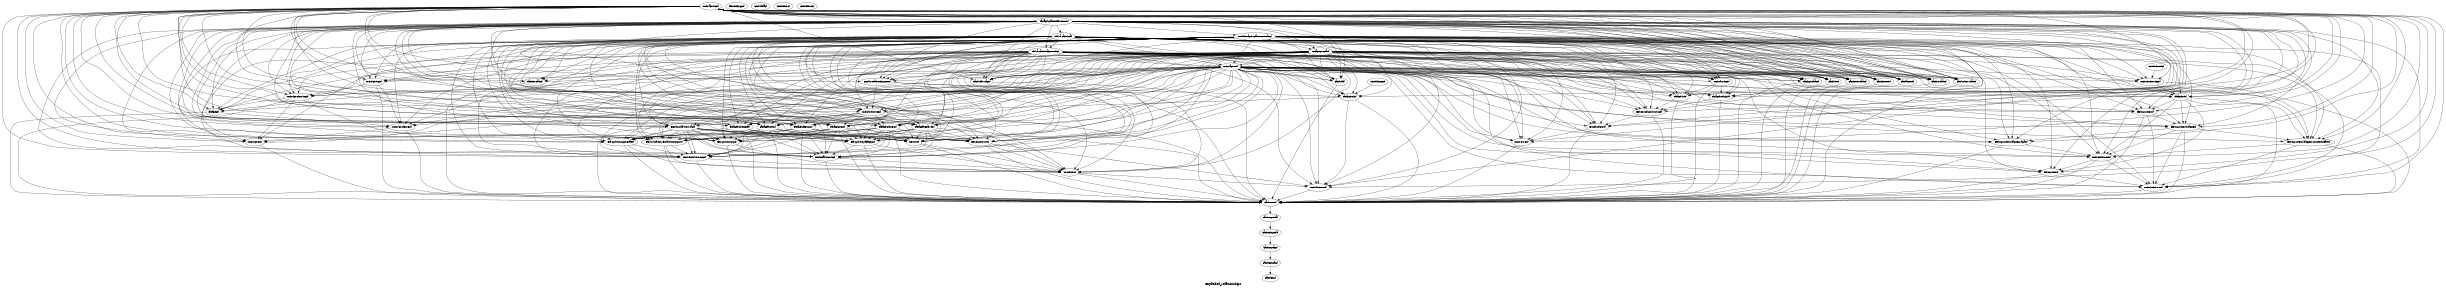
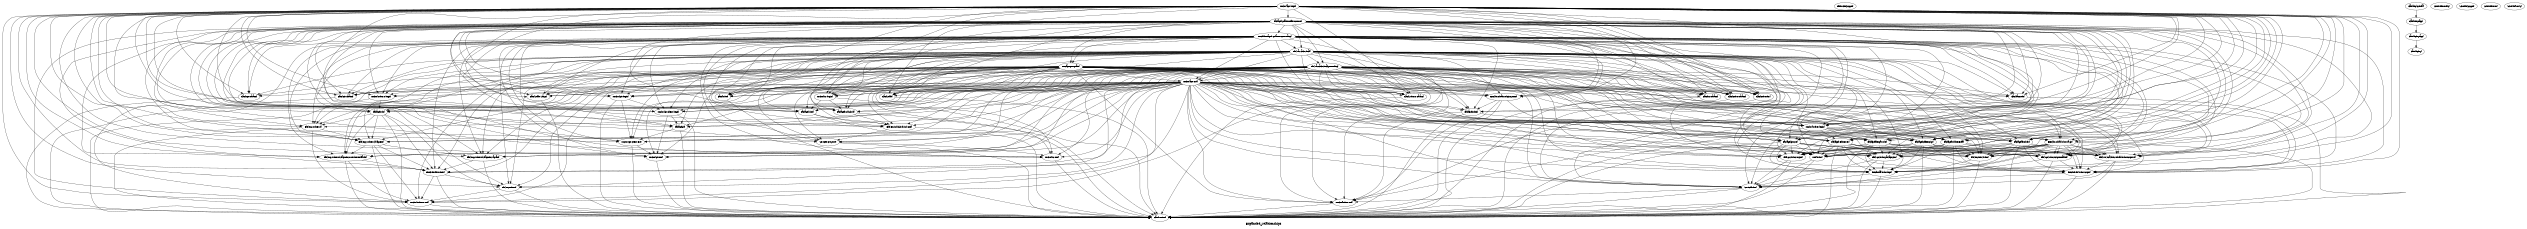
node "Schedule[daily]": removed
edge "Exec[delete aged update-success-stamp]" -> "Class[Stdlib]": now "Exec[delete aged update-success-stamp]" -> "File[/var/cache/local]"
edge "File[/var/cache/local/preseeding]" -> "Class[Apt::Params]": removed
edge "Schedule[monthly]" -> "Anchor[sudoers::begin]": now "Package[update-notifier-common]" -> "Anchor[sudoers::begin]"
edge "Schedule[puppet]" -> "Package[nodejs]": now "Anchor[apt::begin]" -> "Package[nodejs]"
edge "Anchor[git::client::begin]" -> "File[/opt/hubot/scripts]": now "Exec[apt-get update]" -> "File[/opt/hubot/scripts]"
edge "File[/etc/init.d/hubot]" -> "Anchor[hubot::end]": now "Exec[download-nodejs-squeeze]" -> "Anchor[hubot::end]"
node "Class[setup_infra]": removed
